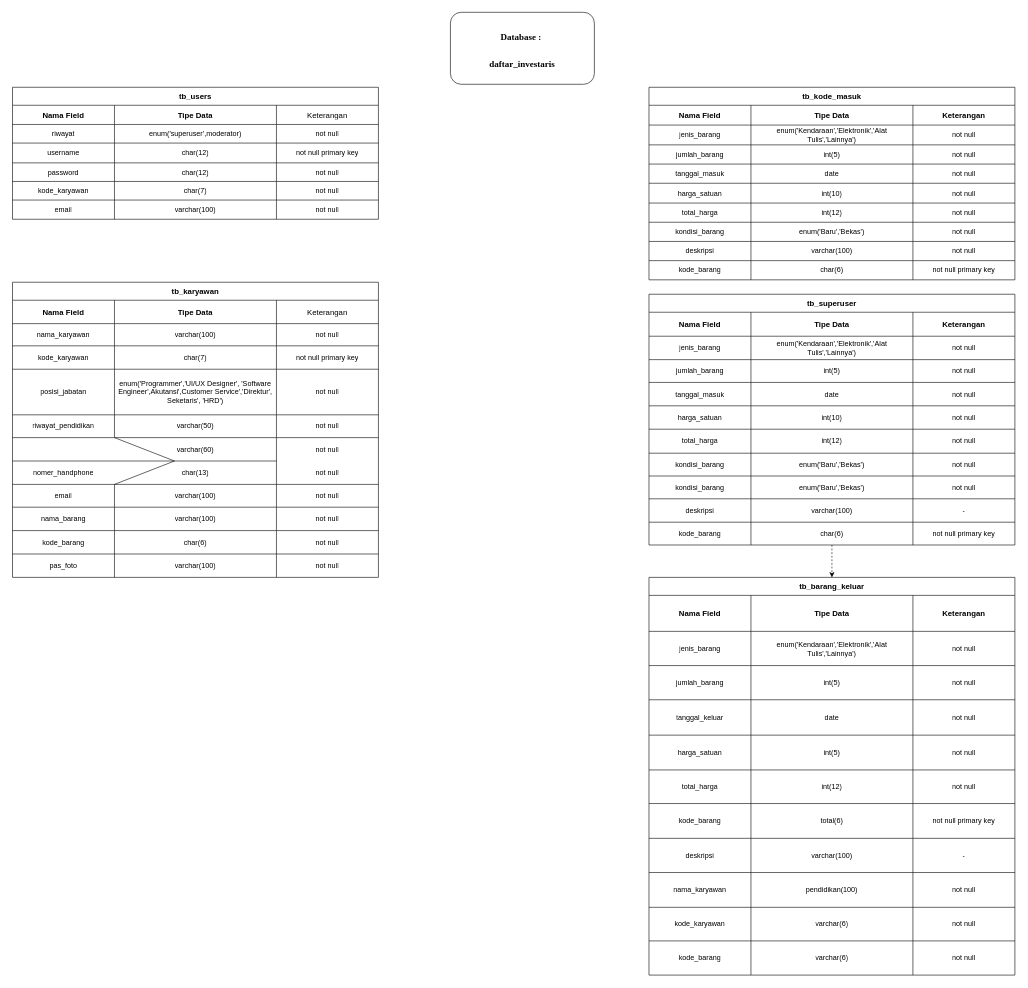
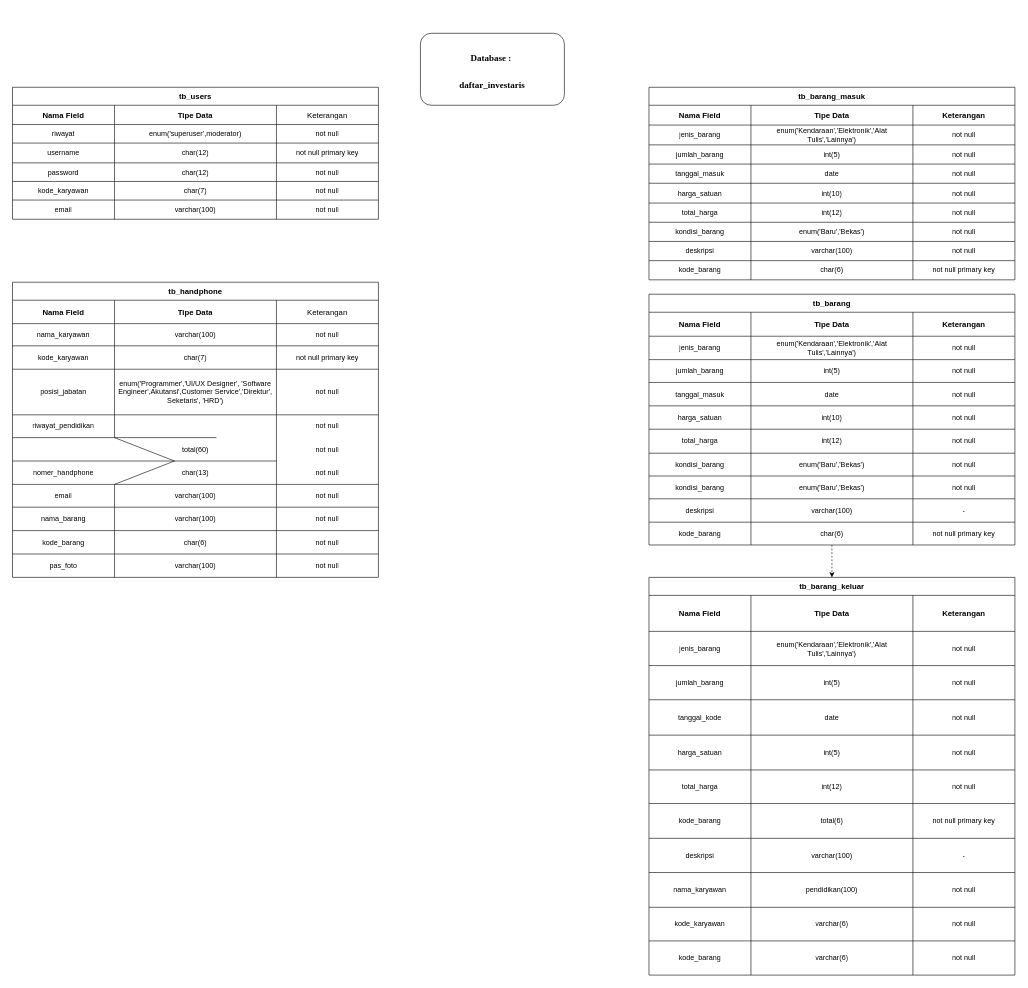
node "Database : daftar_investaris": moved (522, 48) -> (492, 69)
node "tb_kode_masuk": label "tb_kode_masuk" -> "tb_barang_masuk"
node "tb_karyawan": label "tb_karyawan" -> "tb_handphone"
node "tb_superuser": label "tb_superuser" -> "tb_barang"
node "varchar(50)": removed
node "varchar(60)": label "varchar(60)" -> "total(60)"
node "tanggal_keluar": label "tanggal_keluar" -> "tanggal_kode"
